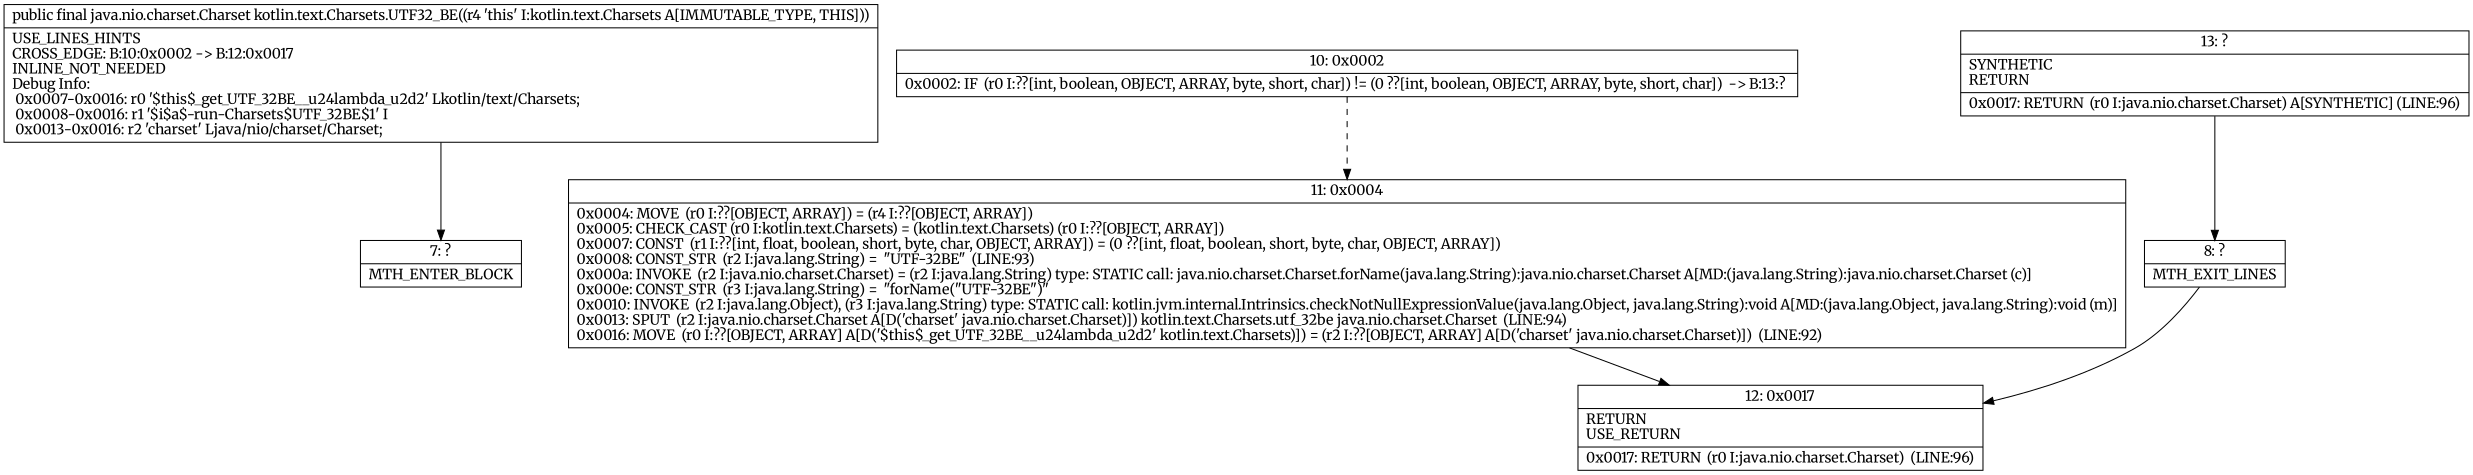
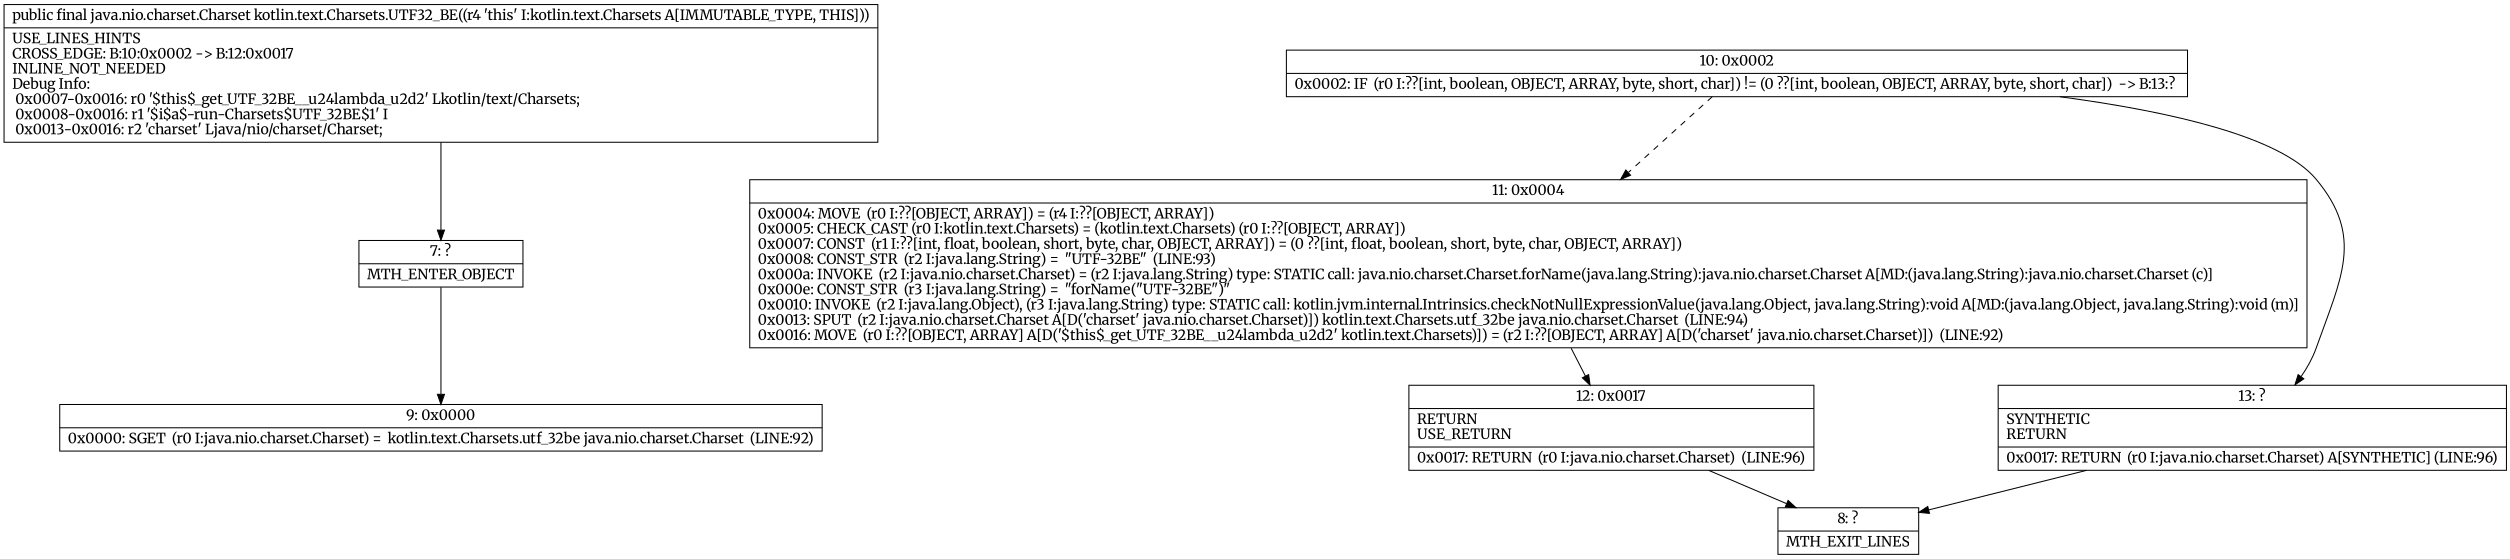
edge "10: 0x0002" -> "13: ?": added
node "7: ?": text "MTH_ENTER_BLOCK" -> "MTH_ENTER_OBJECT"
edge "8: ?" -> "12: 0x0017": reversed
node "9: 0x0000": added
